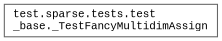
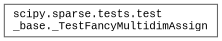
node "test.sparse.tests.test _base._TestFancyMultidimAssign": label "test.sparse.tests.test _base._TestFancyMultidimAssign" -> "scipy.sparse.tests.test _base._TestFancyMultidimAssign"
